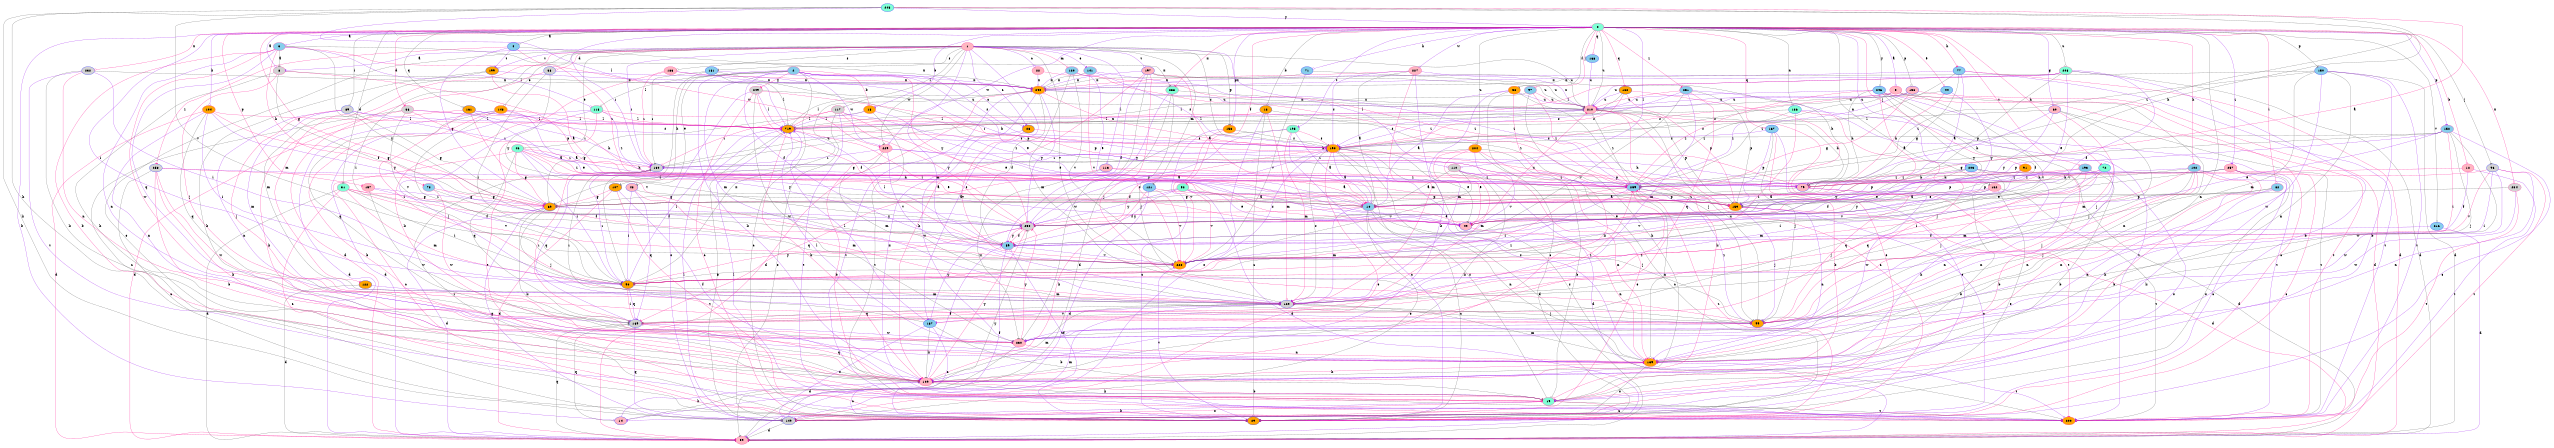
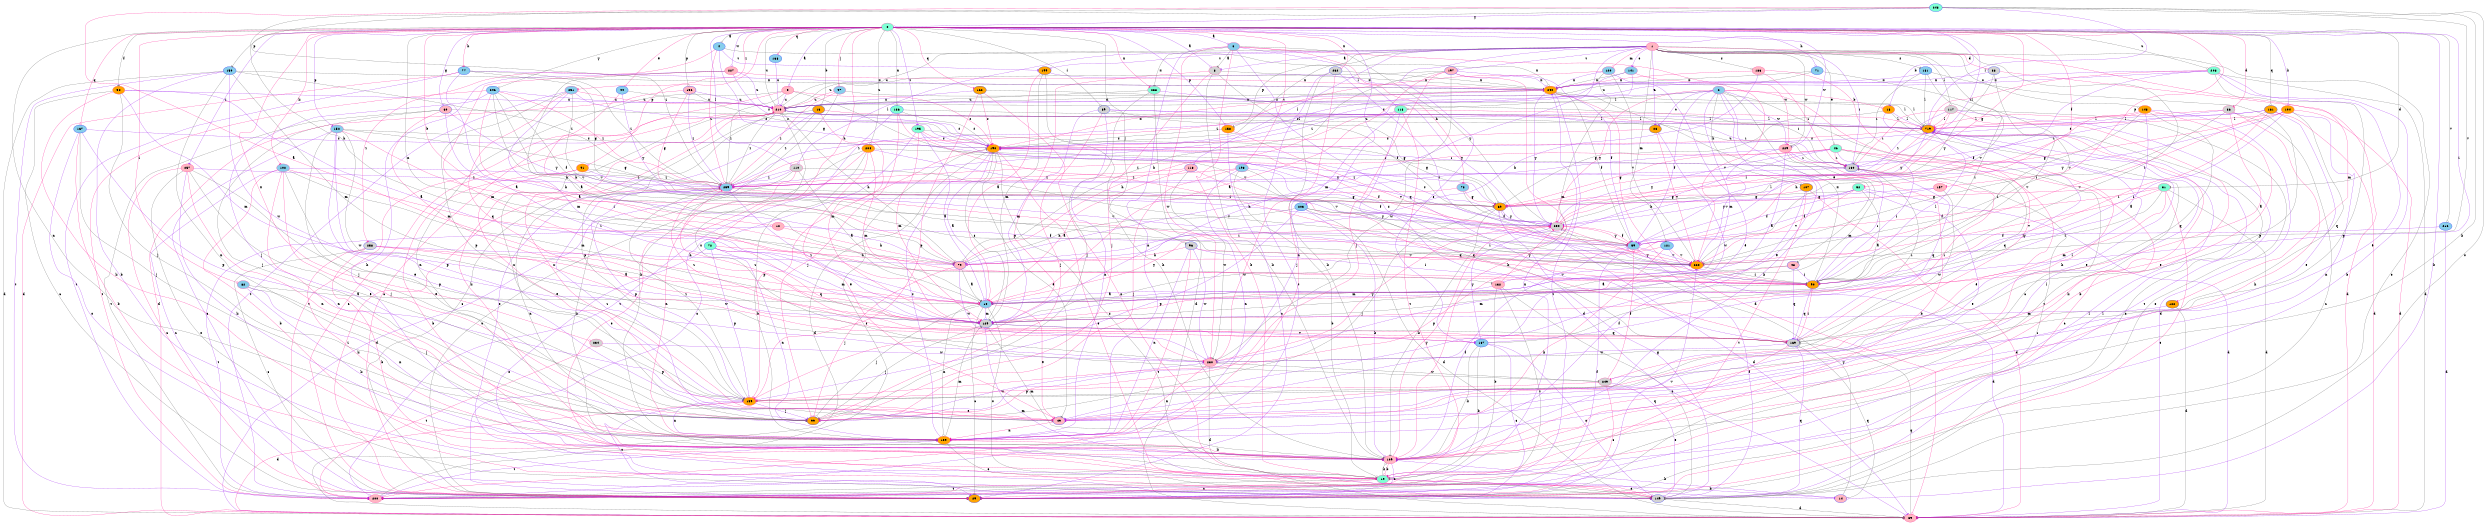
node "22": removed
edge "0" -> "91": label "j" -> "p"
edge "246" -> "250": removed, label "y"
edge "248" -> "149": label "k" -> "o"
edge "132" -> "220": reversed
edge "249" -> "230": reversed
node "200": fillcolor orange -> lightpink
